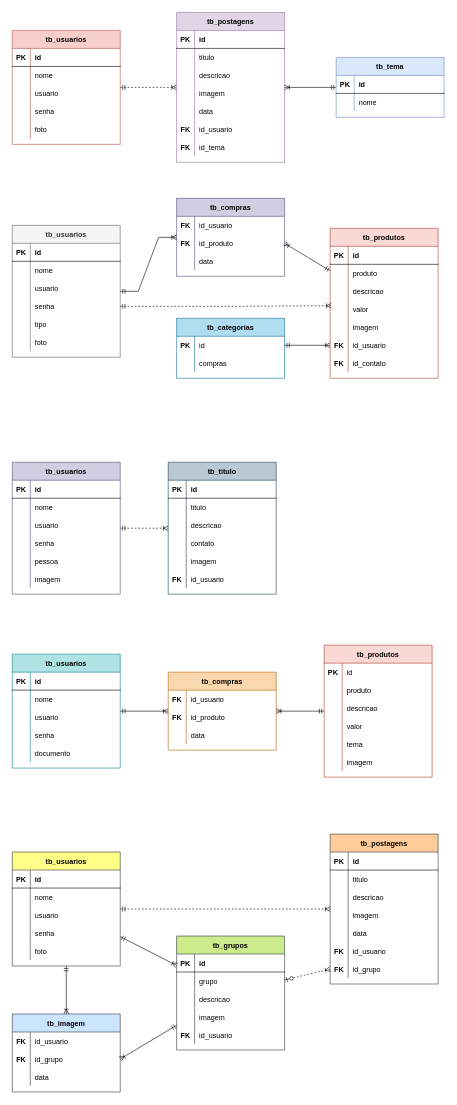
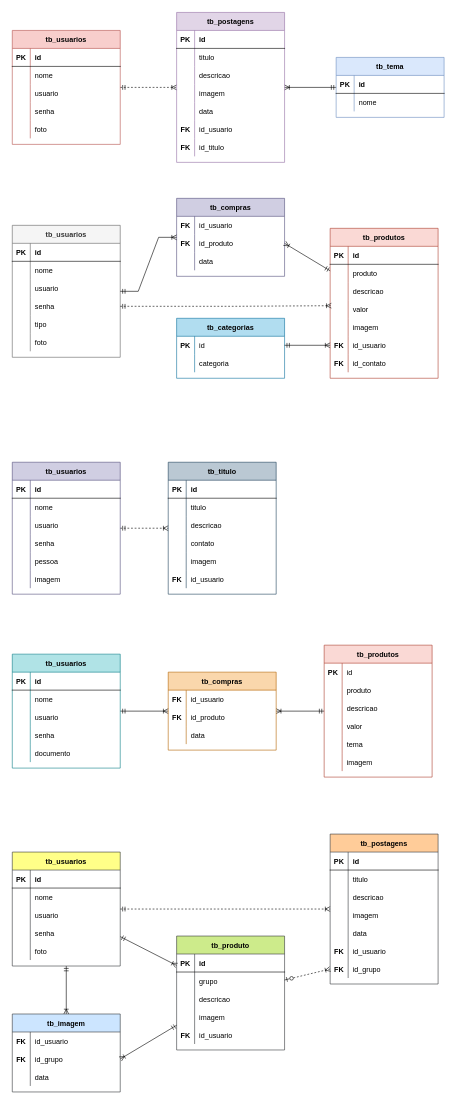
node "id_tema": label "id_tema" -> "id_titulo"
node "compras": label "compras" -> "categoria"
node "tb_grupos": label "tb_grupos" -> "tb_produto"
